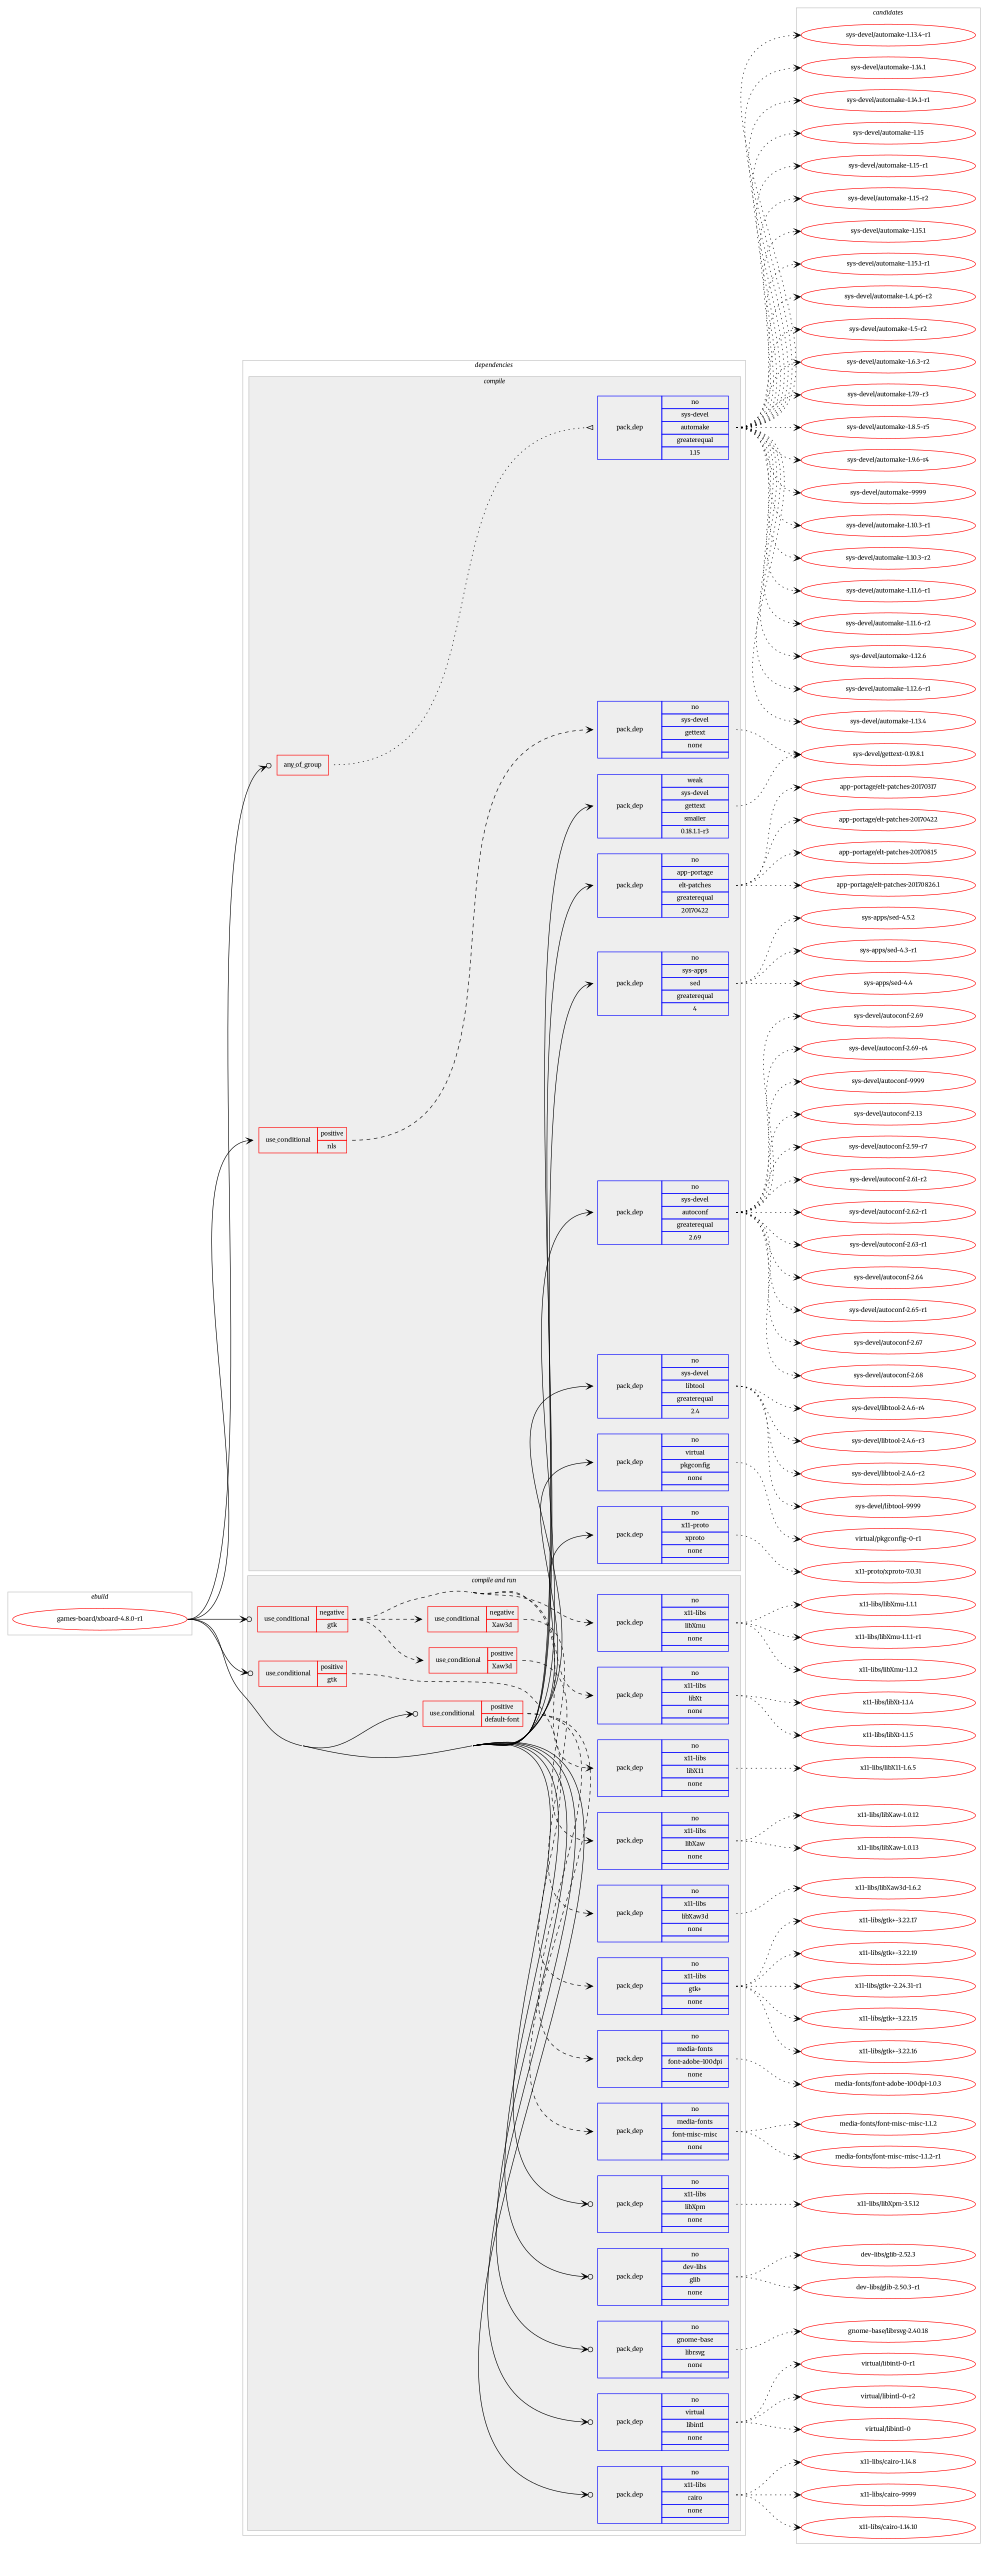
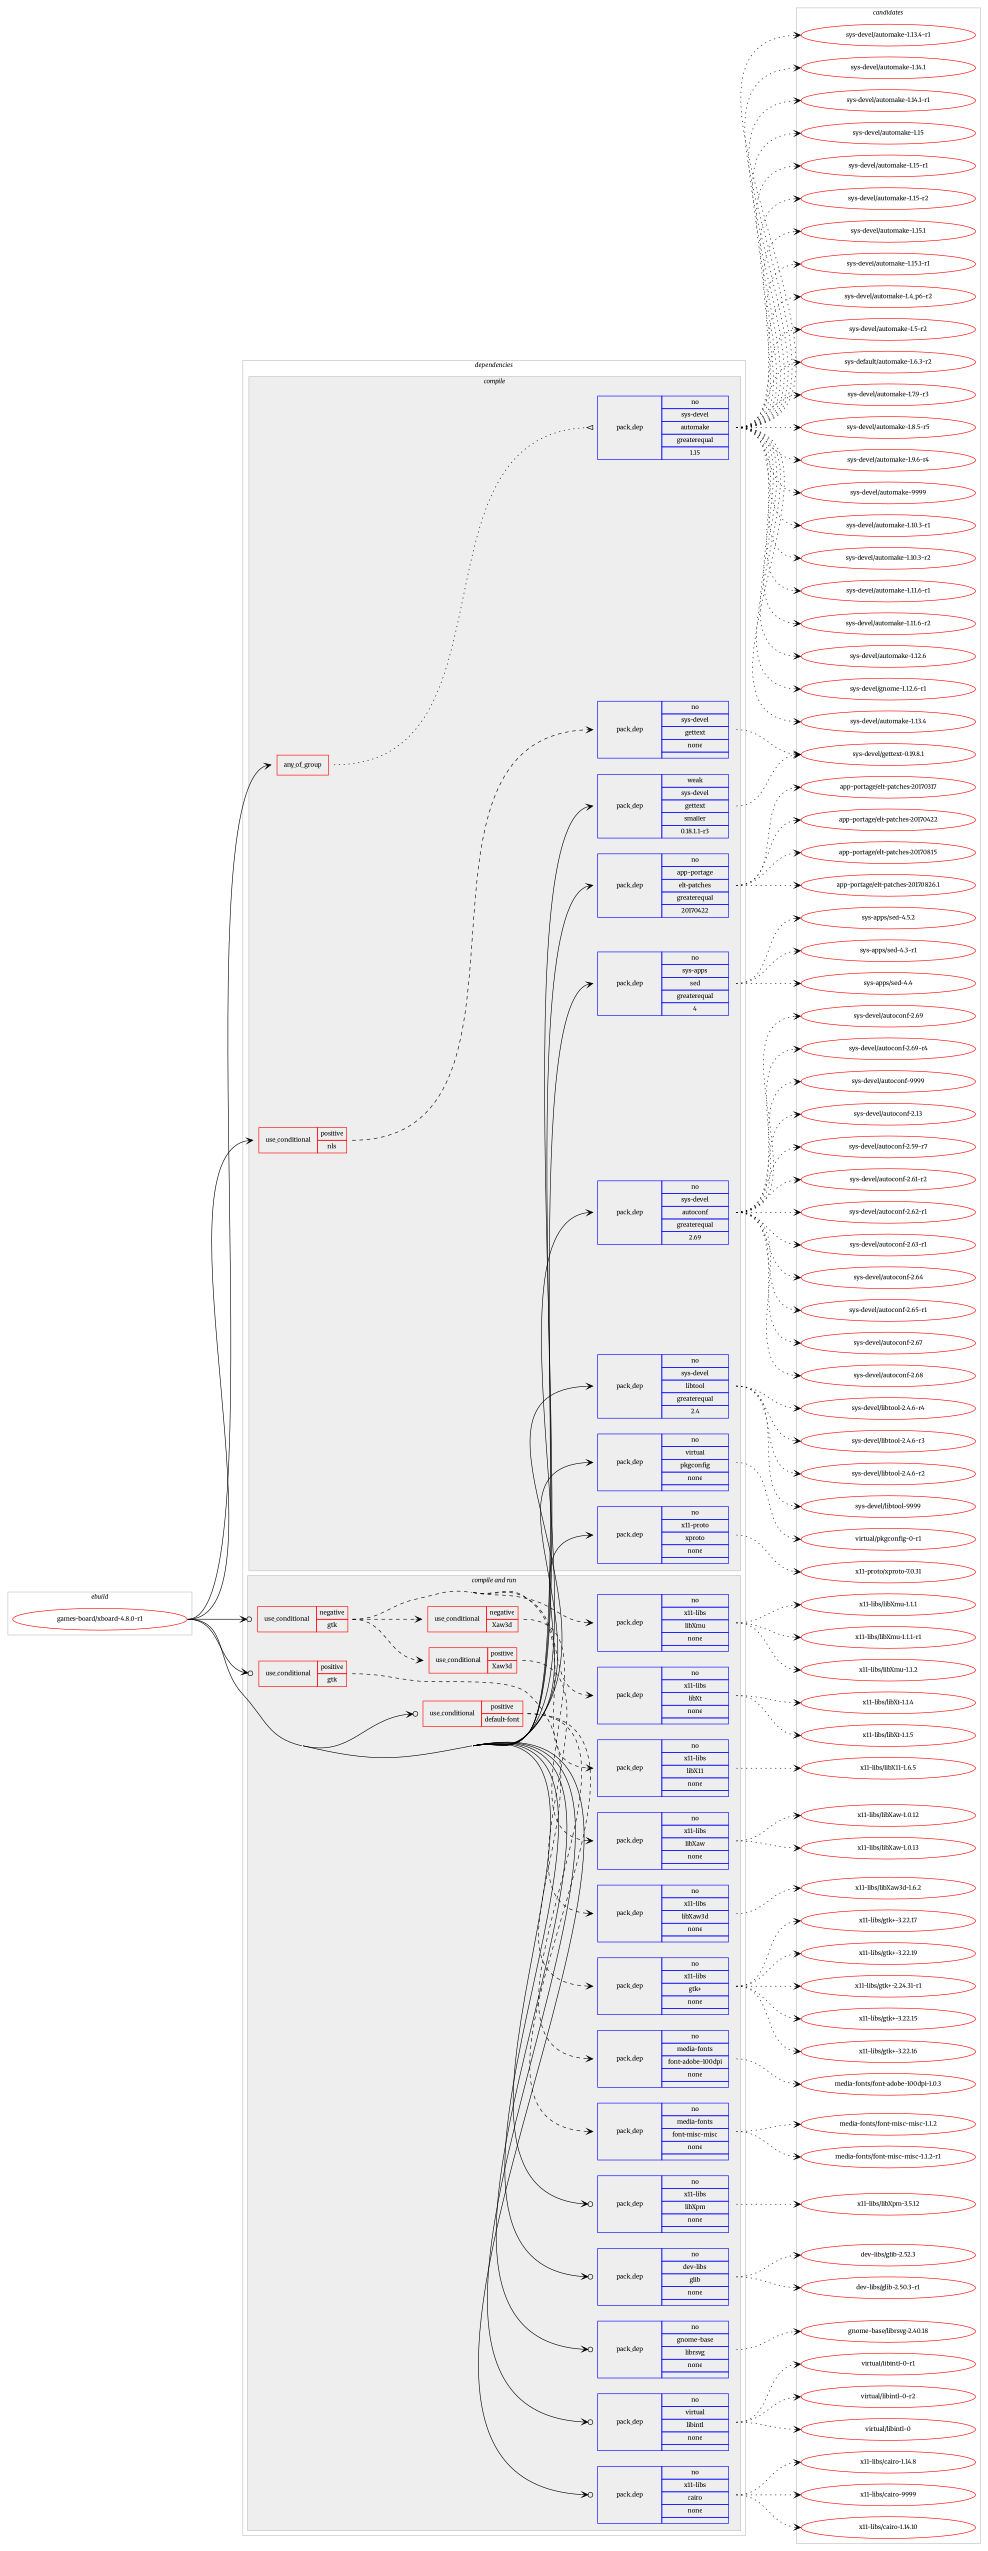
node "sys-devel/automake-1.6.3-r2": label "sys-devel/automake-1.6.3-r2" -> "sys-default/automake-1.6.3-r2"
node "sys-devel/automake-1.12.6-r1": label "sys-devel/automake-1.12.6-r1" -> "sys-devel/gnome-1.12.6-r1"
edge "games-board/xboard-4.8.0-r1" -> "any_of_group": arrowhead odotvee -> vee
